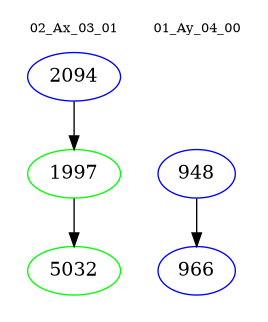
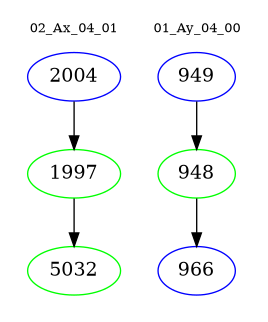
cluster "02_Ax_03_01": label "02_Ax_03_01" -> "02_Ax_04_01"
node "2094": label "2094" -> "2004"
node "949": added
node "948": color blue -> green
